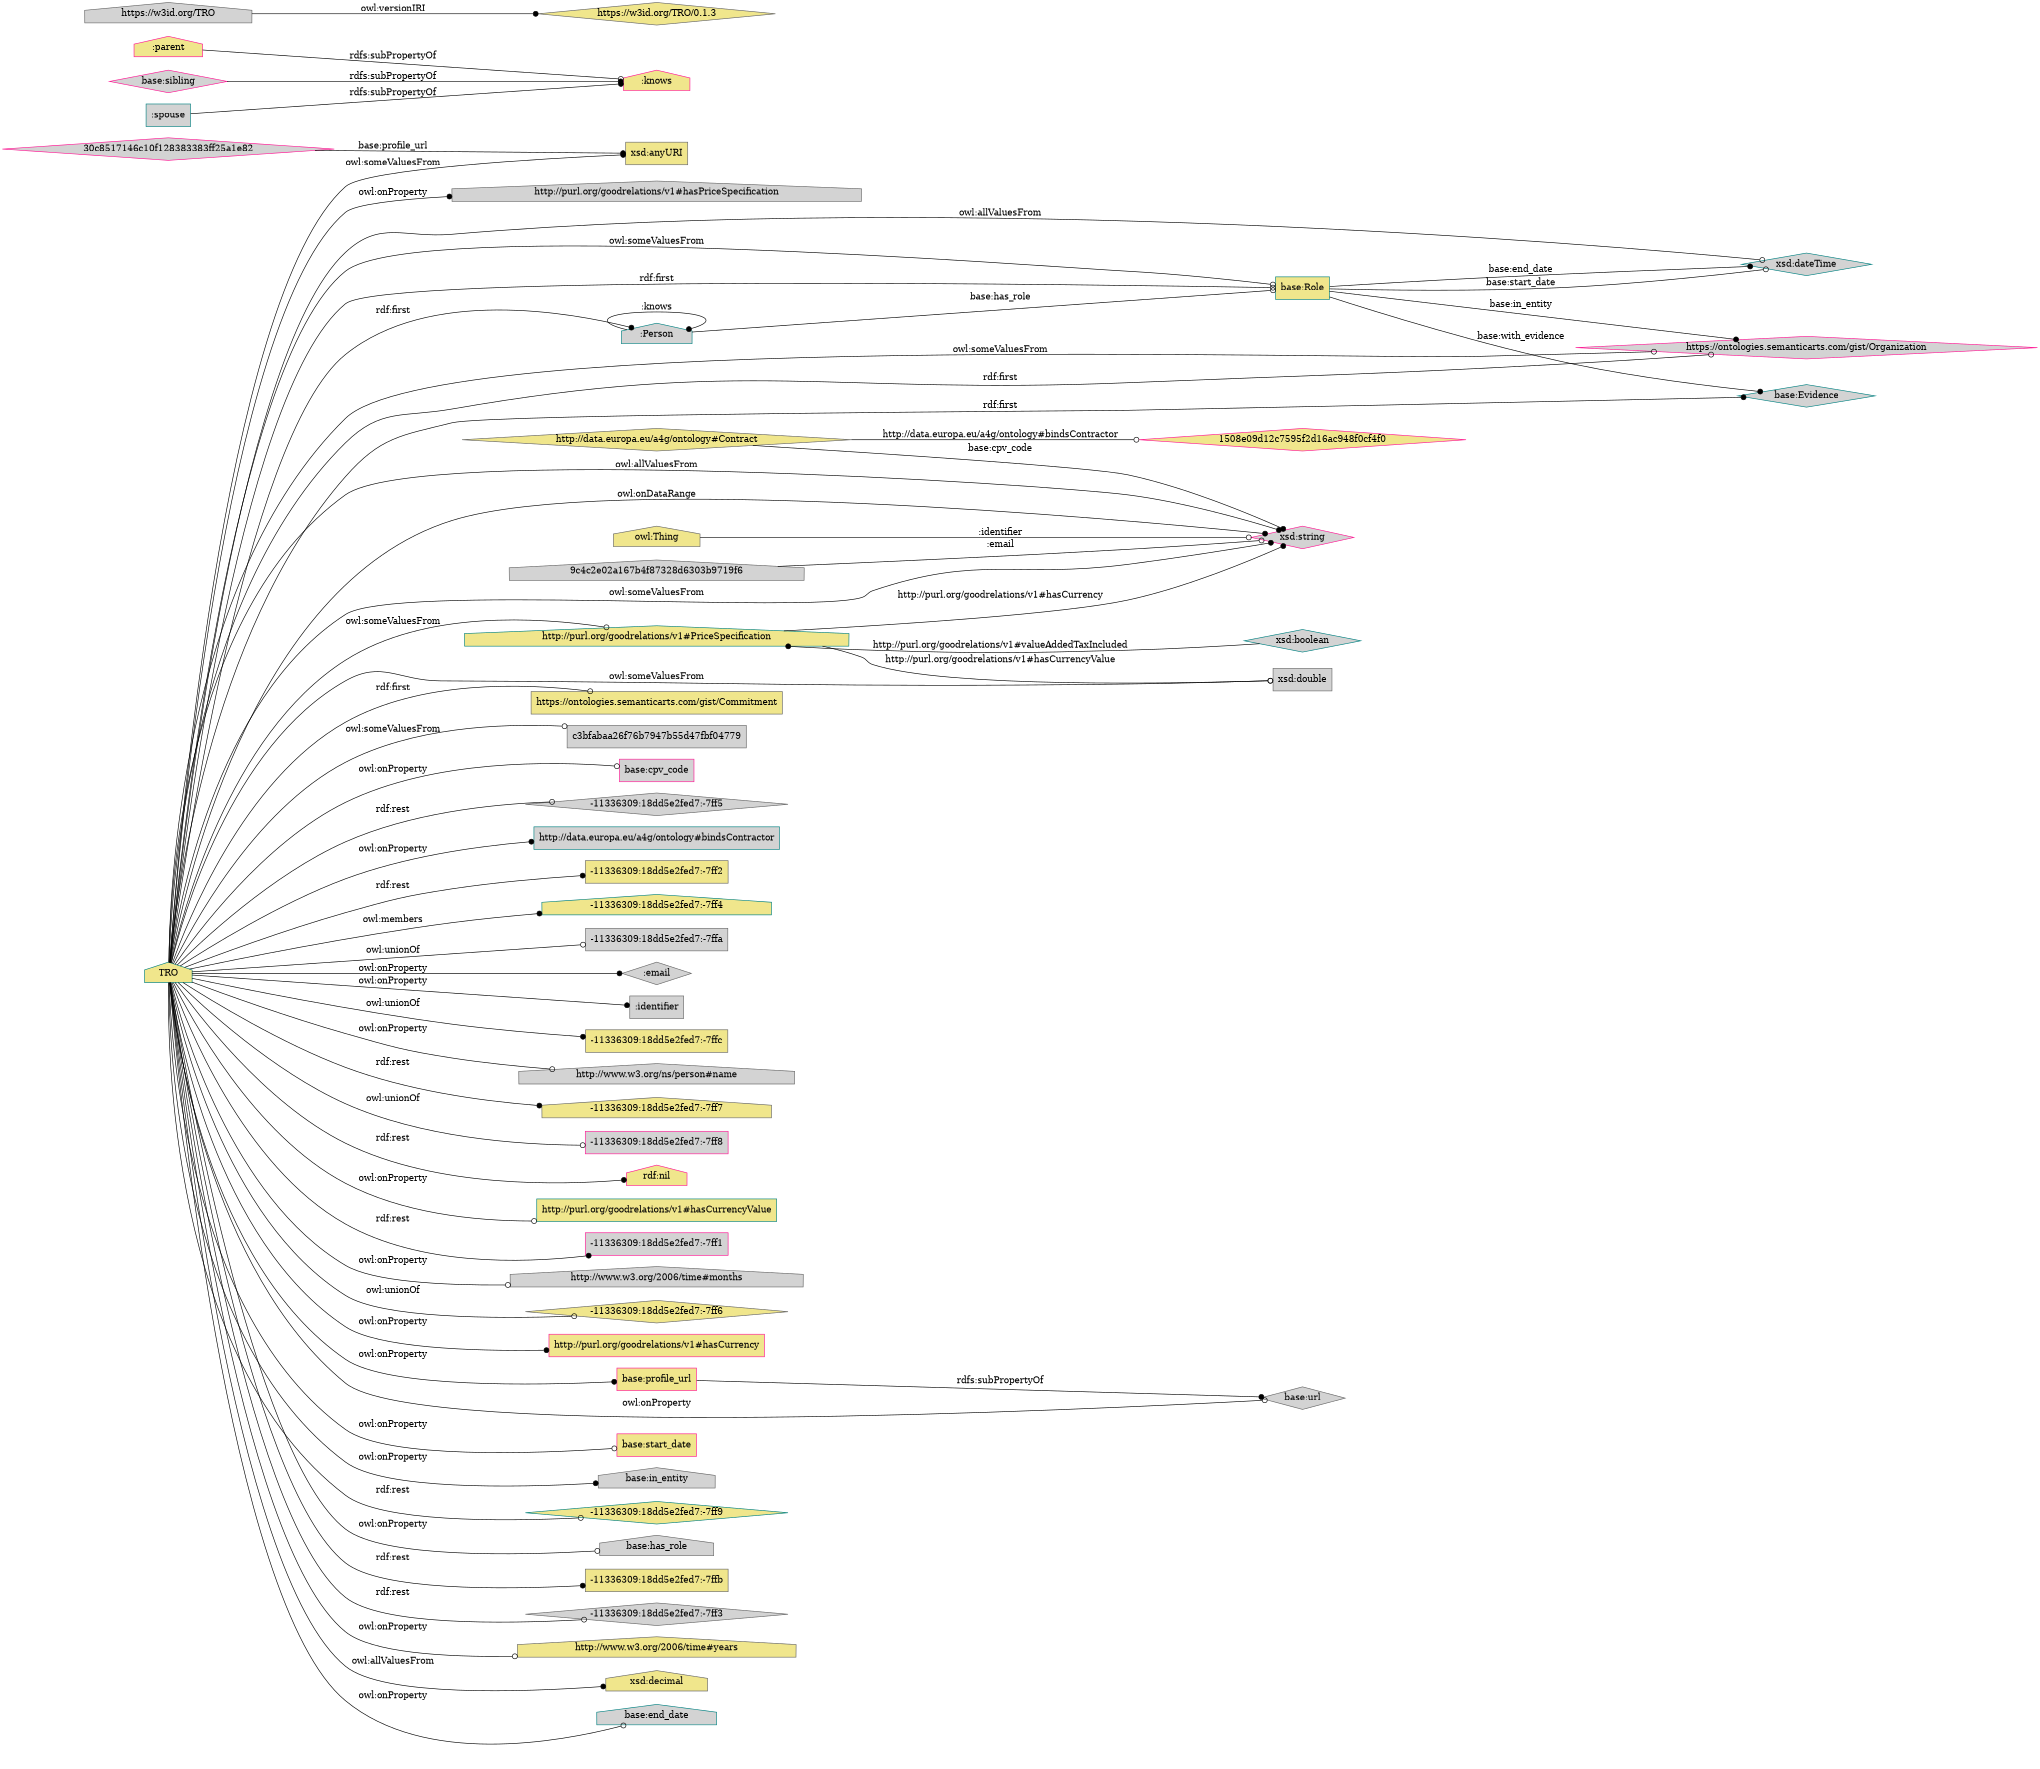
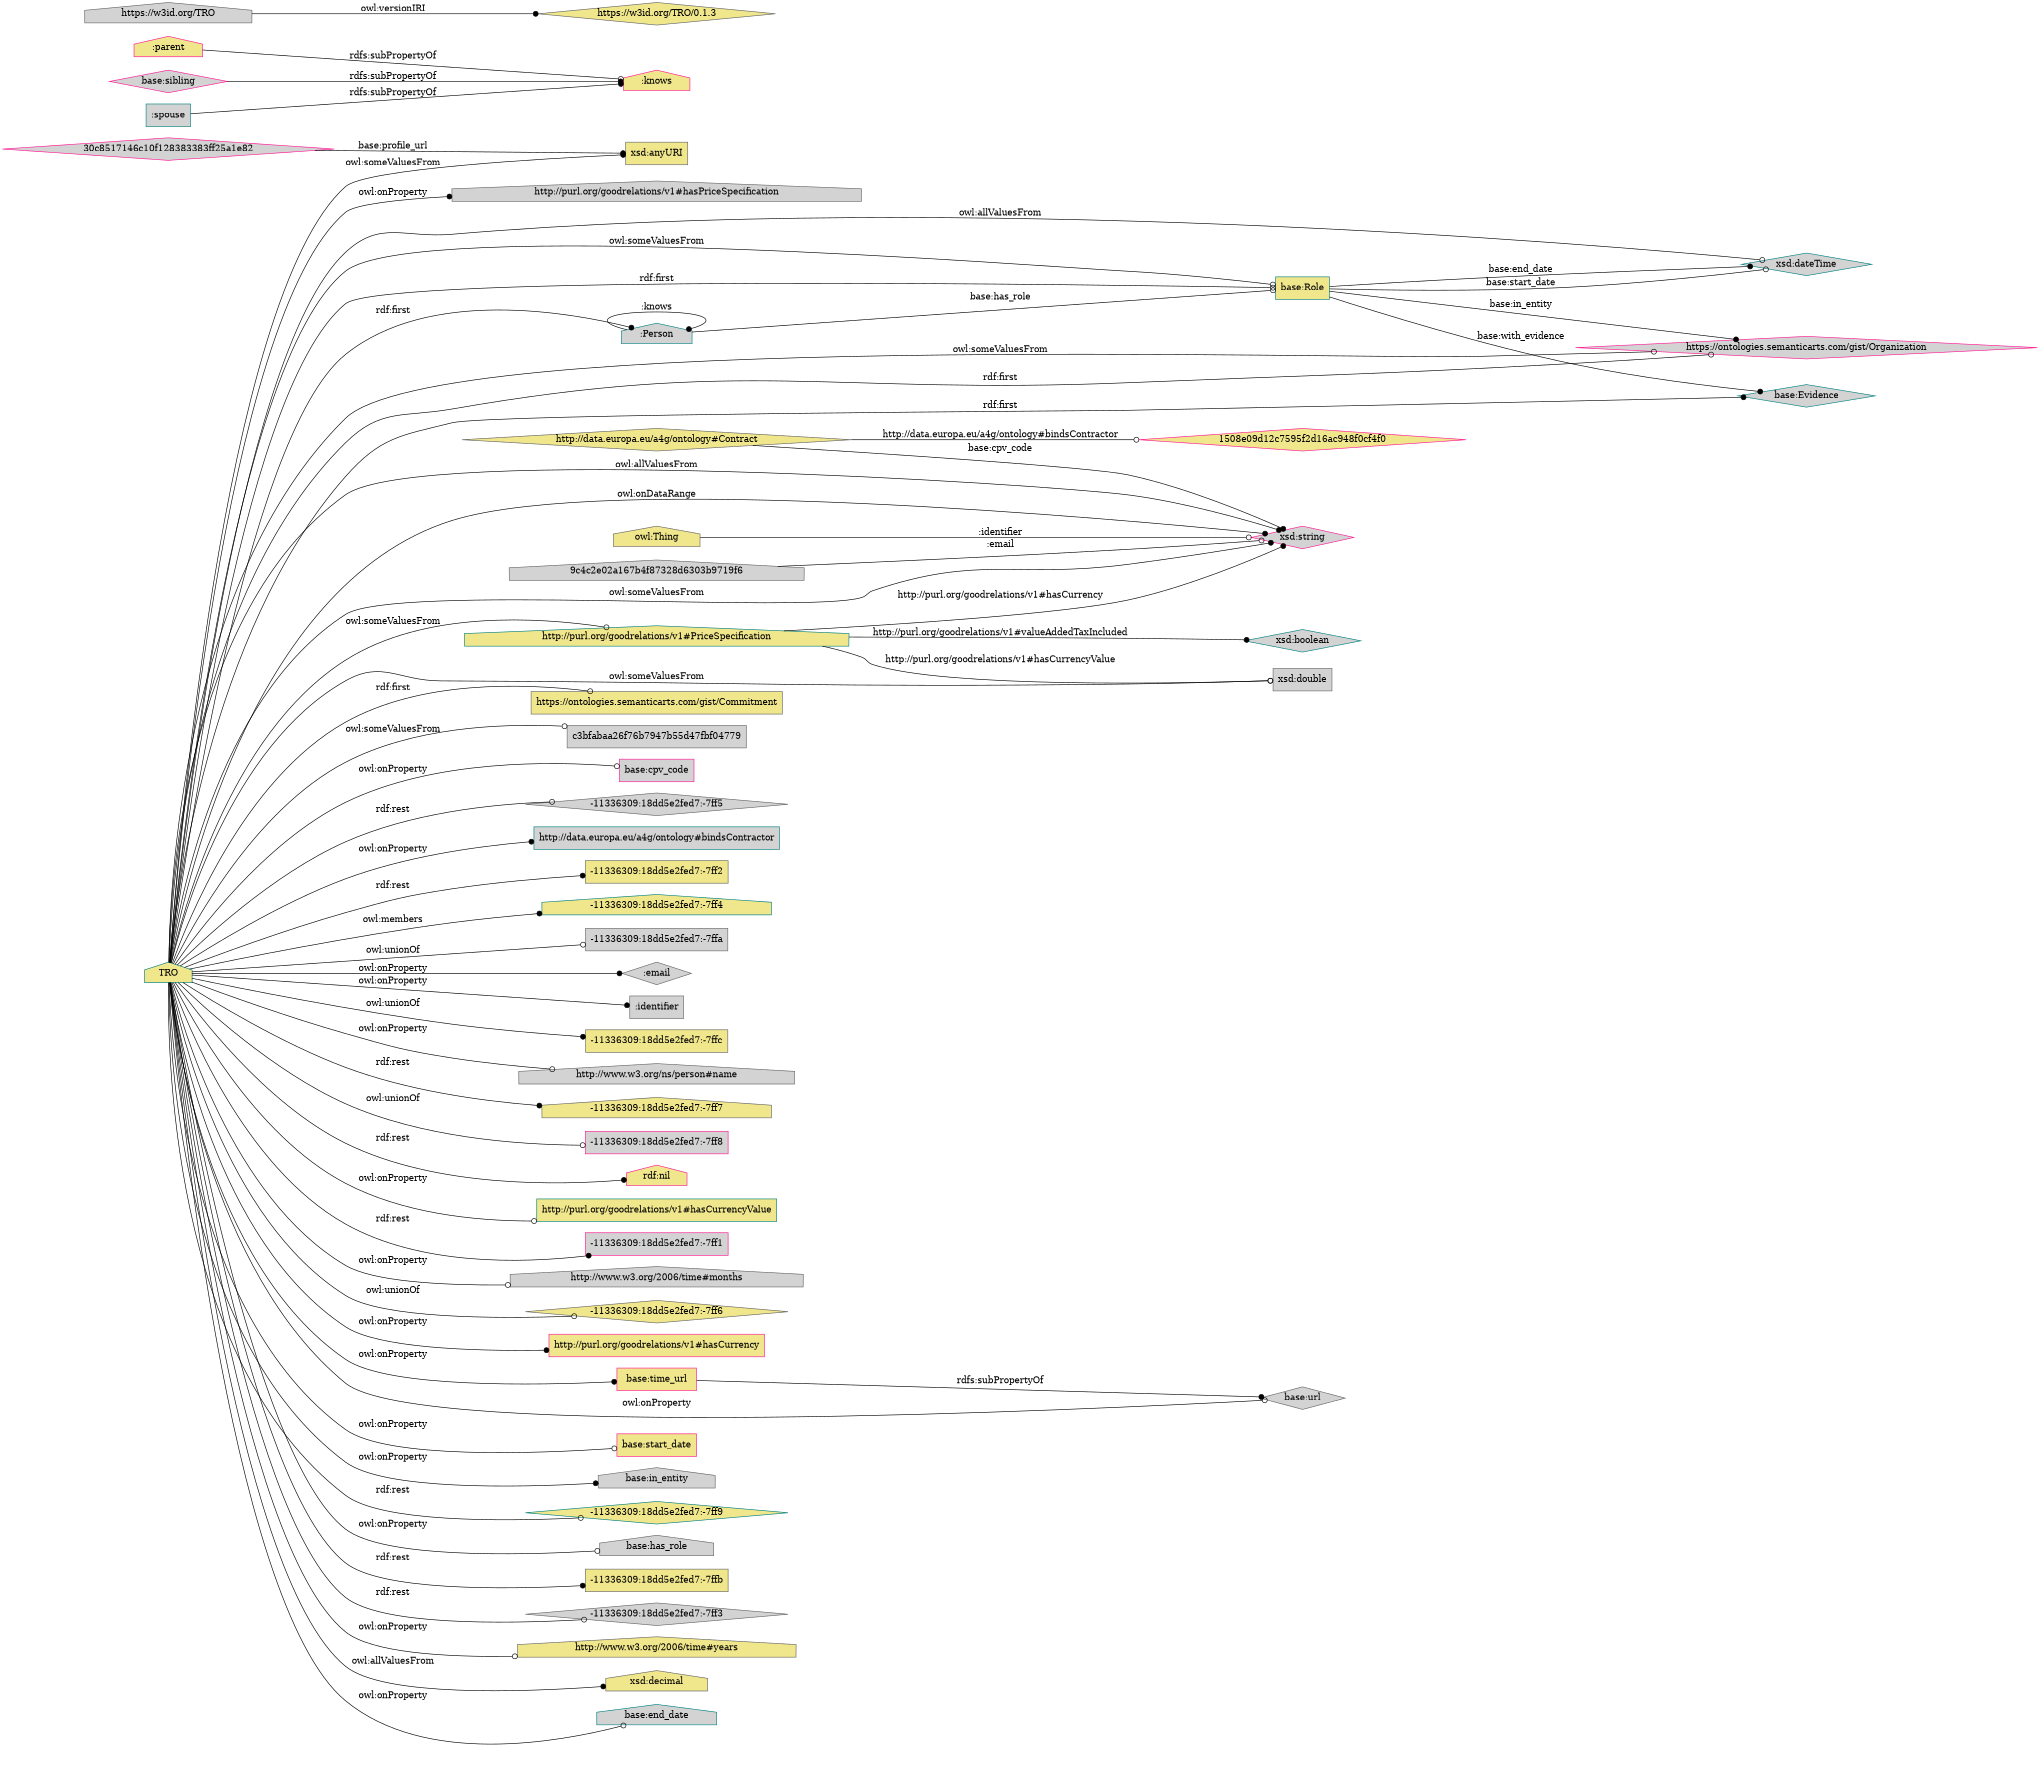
edge "xsd:boolean" -> "http://purl.org/goodrelations/v1#PriceSpecification": reversed
node "base:profile_url": label "base:profile_url" -> "base:time_url"
